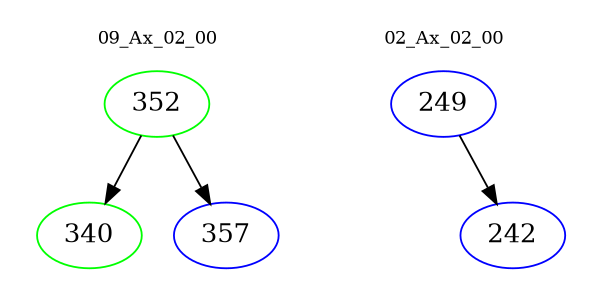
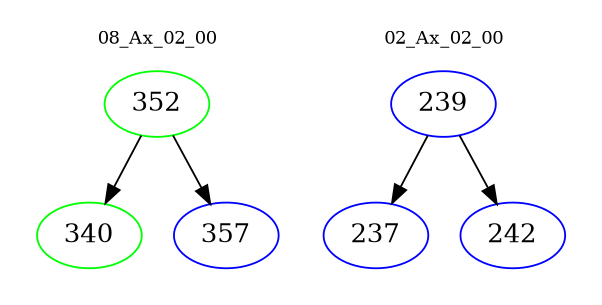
cluster "09_Ax_02_00": label "09_Ax_02_00" -> "08_Ax_02_00"
node "249": label "249" -> "239"
node "237": added
